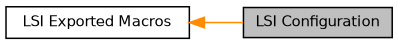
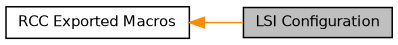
node "LSI Exported Macros": label "LSI Exported Macros" -> "RCC Exported Macros"
